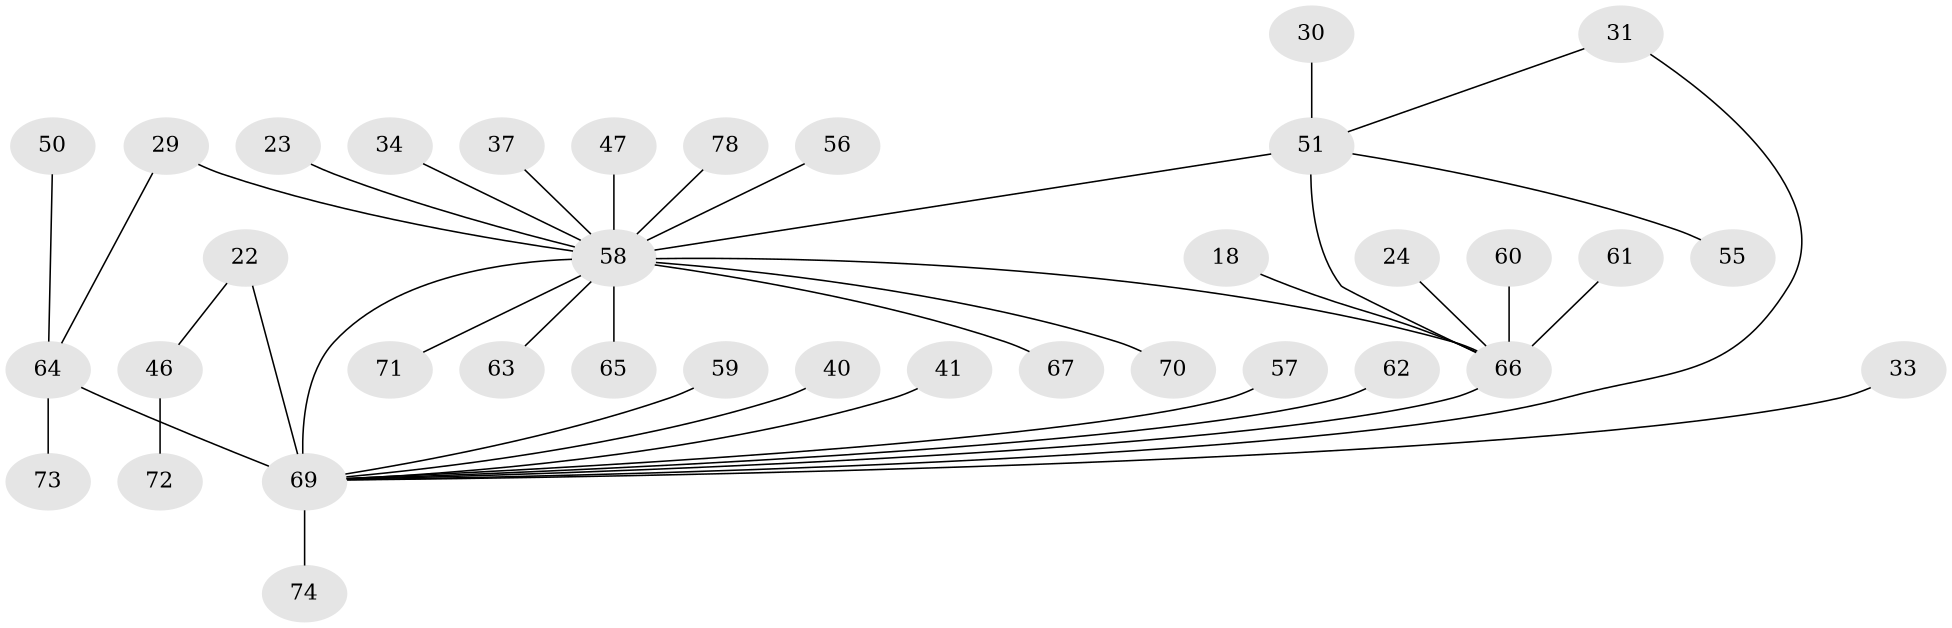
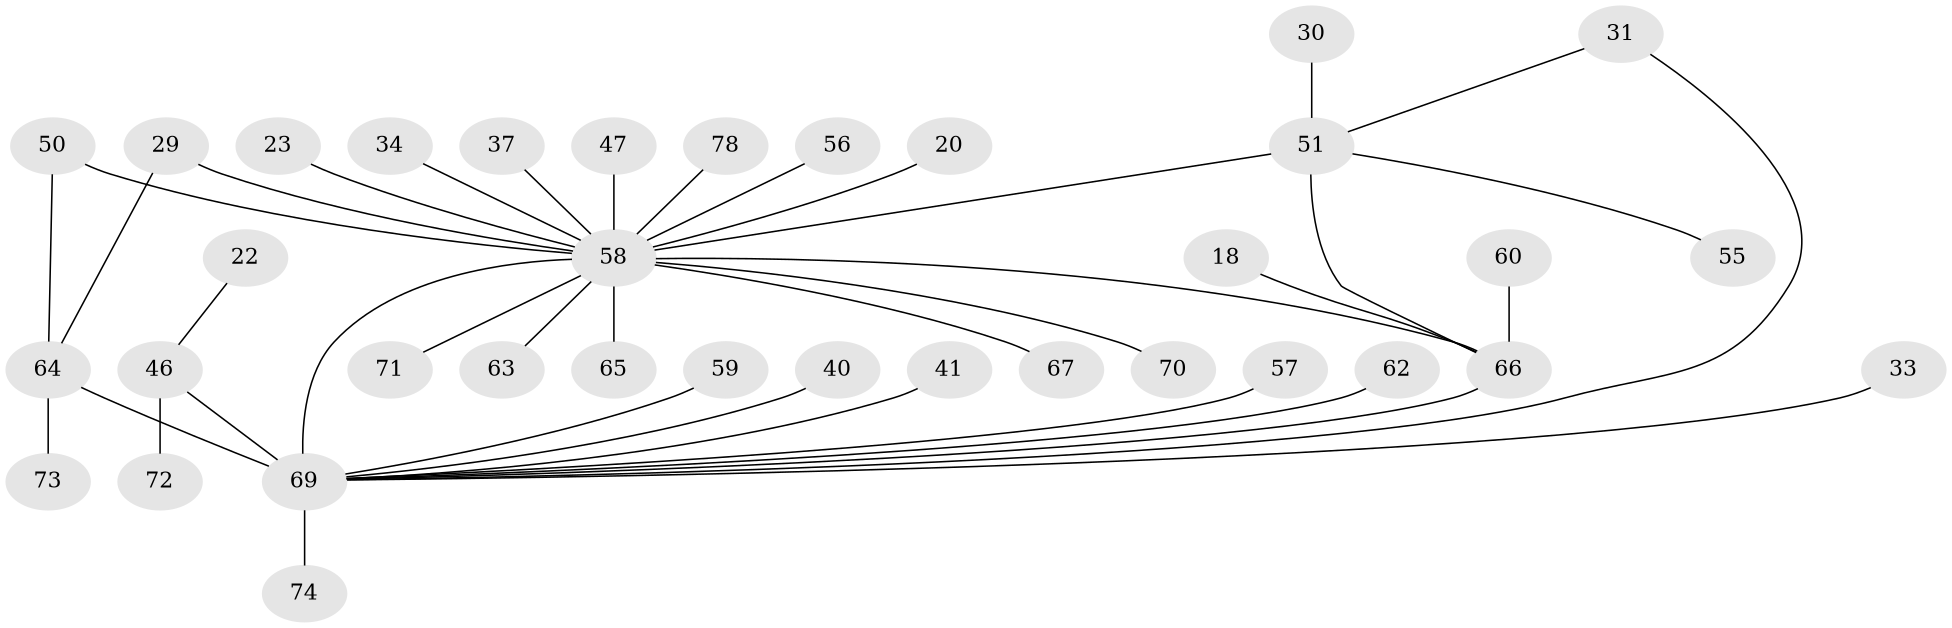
node "20": added
edge "50" -- "58": added
node "24": removed
node "61": removed
edge "22" -- "69": now "46" -- "69"
